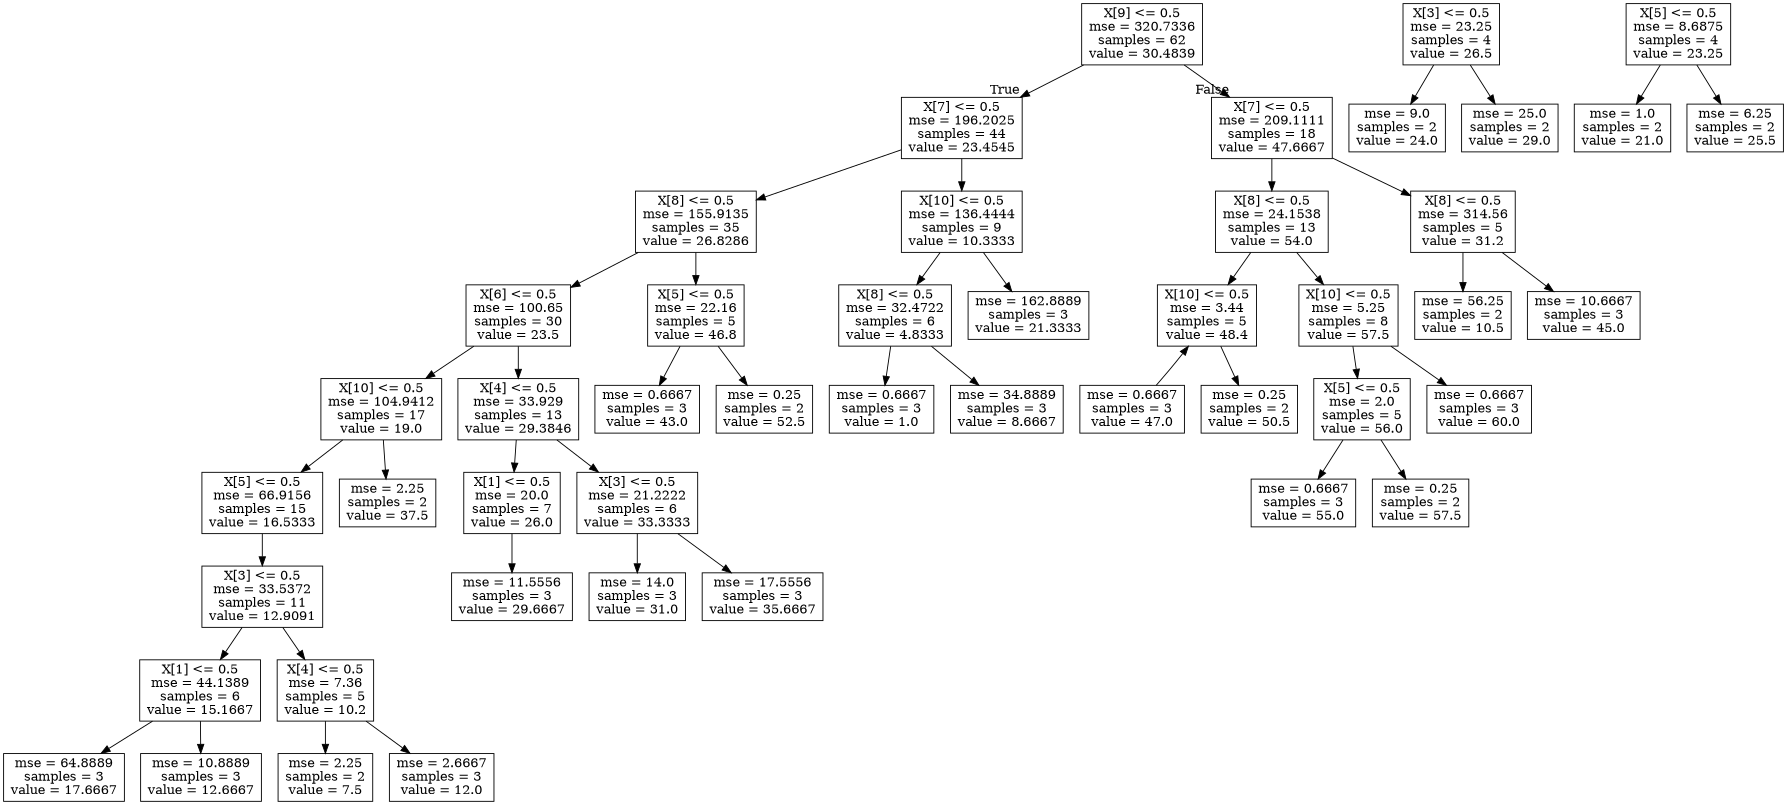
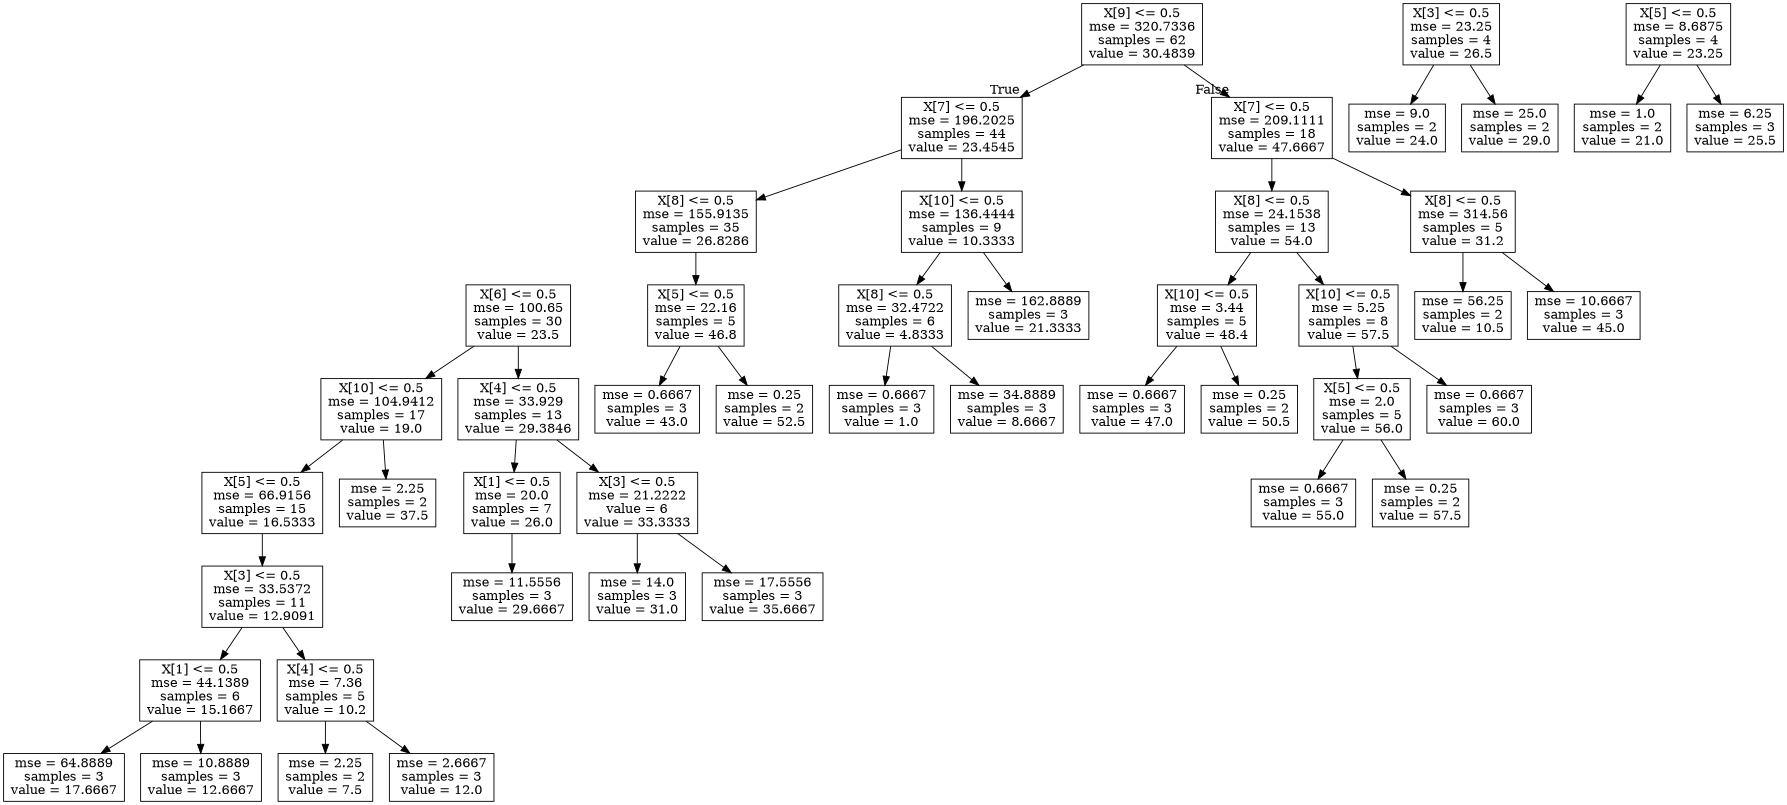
node "mse = 6.25 samples = 2 value = 25.5": label "mse = 6.25 samples = 2 value = 25.5" -> "mse = 6.25 samples = 3 value = 25.5"
edge "X[8] <= 0.5 mse = 155.9135 samples = 35 value = 26.8286" -> "X[6] <= 0.5 mse = 100.65 samples = 30 value = 23.5": removed
edge "mse = 0.6667 samples = 3 value = 47.0" -> "X[10] <= 0.5 mse = 3.44 samples = 5 value = 48.4": reversed
node "X[3] <= 0.5 mse = 21.2222 samples = 6 value = 33.3333": label "X[3] <= 0.5 mse = 21.2222 samples = 6 value = 33.3333" -> "X[3] <= 0.5 mse = 21.2222 value = 6 value = 33.3333"
